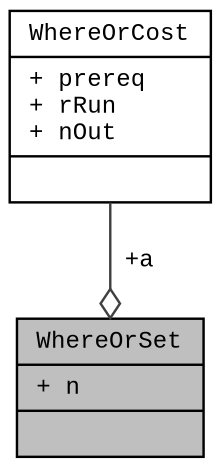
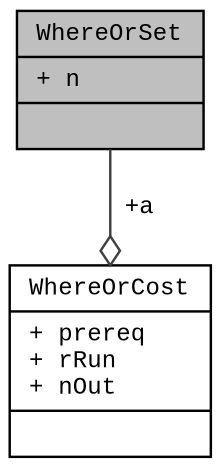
edge "WhereOrCost" -> "WhereOrSet": reversed
